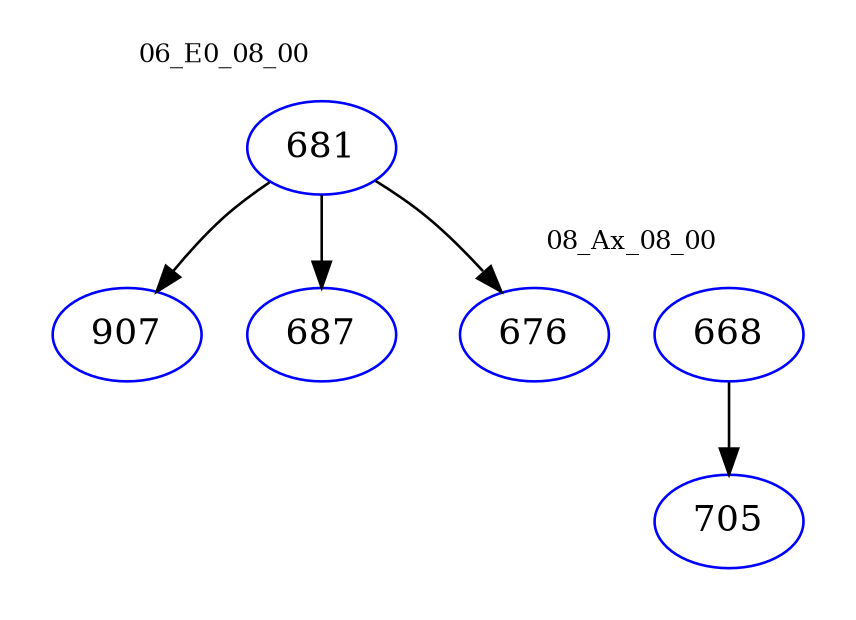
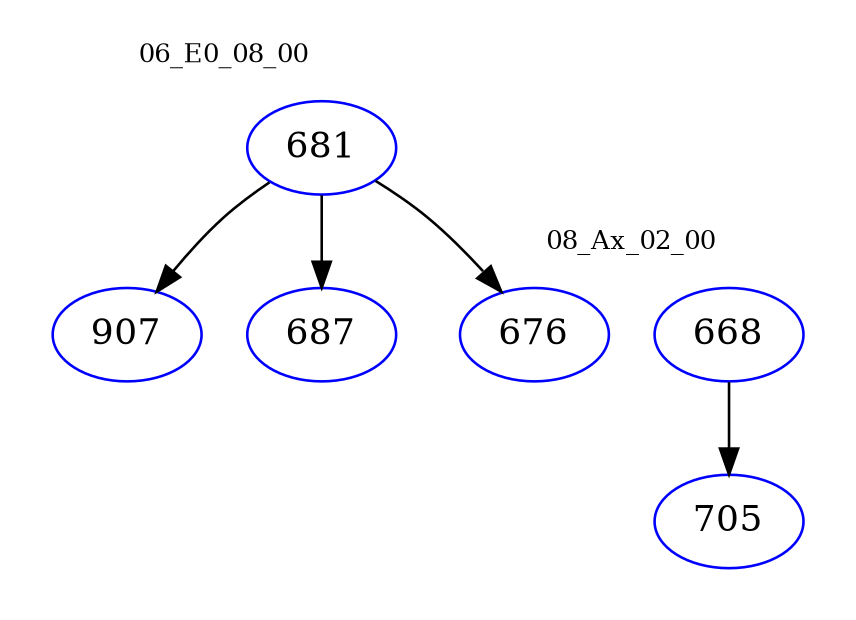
cluster "08_Ax_08_00": label "08_Ax_08_00" -> "08_Ax_02_00"
